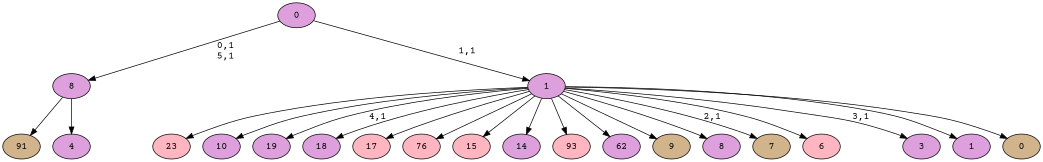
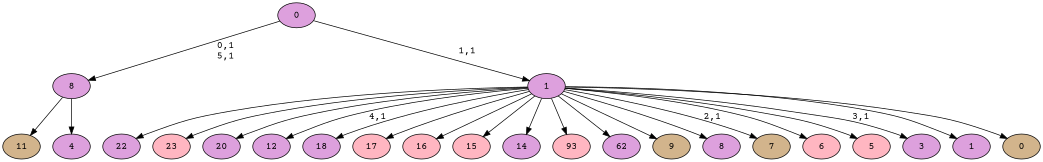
node "91": label "91" -> "11"
node "22": added
node "10": label "10" -> "20"
node "19": label "19" -> "12"
node "76": label "76" -> "16"
node "5": added
